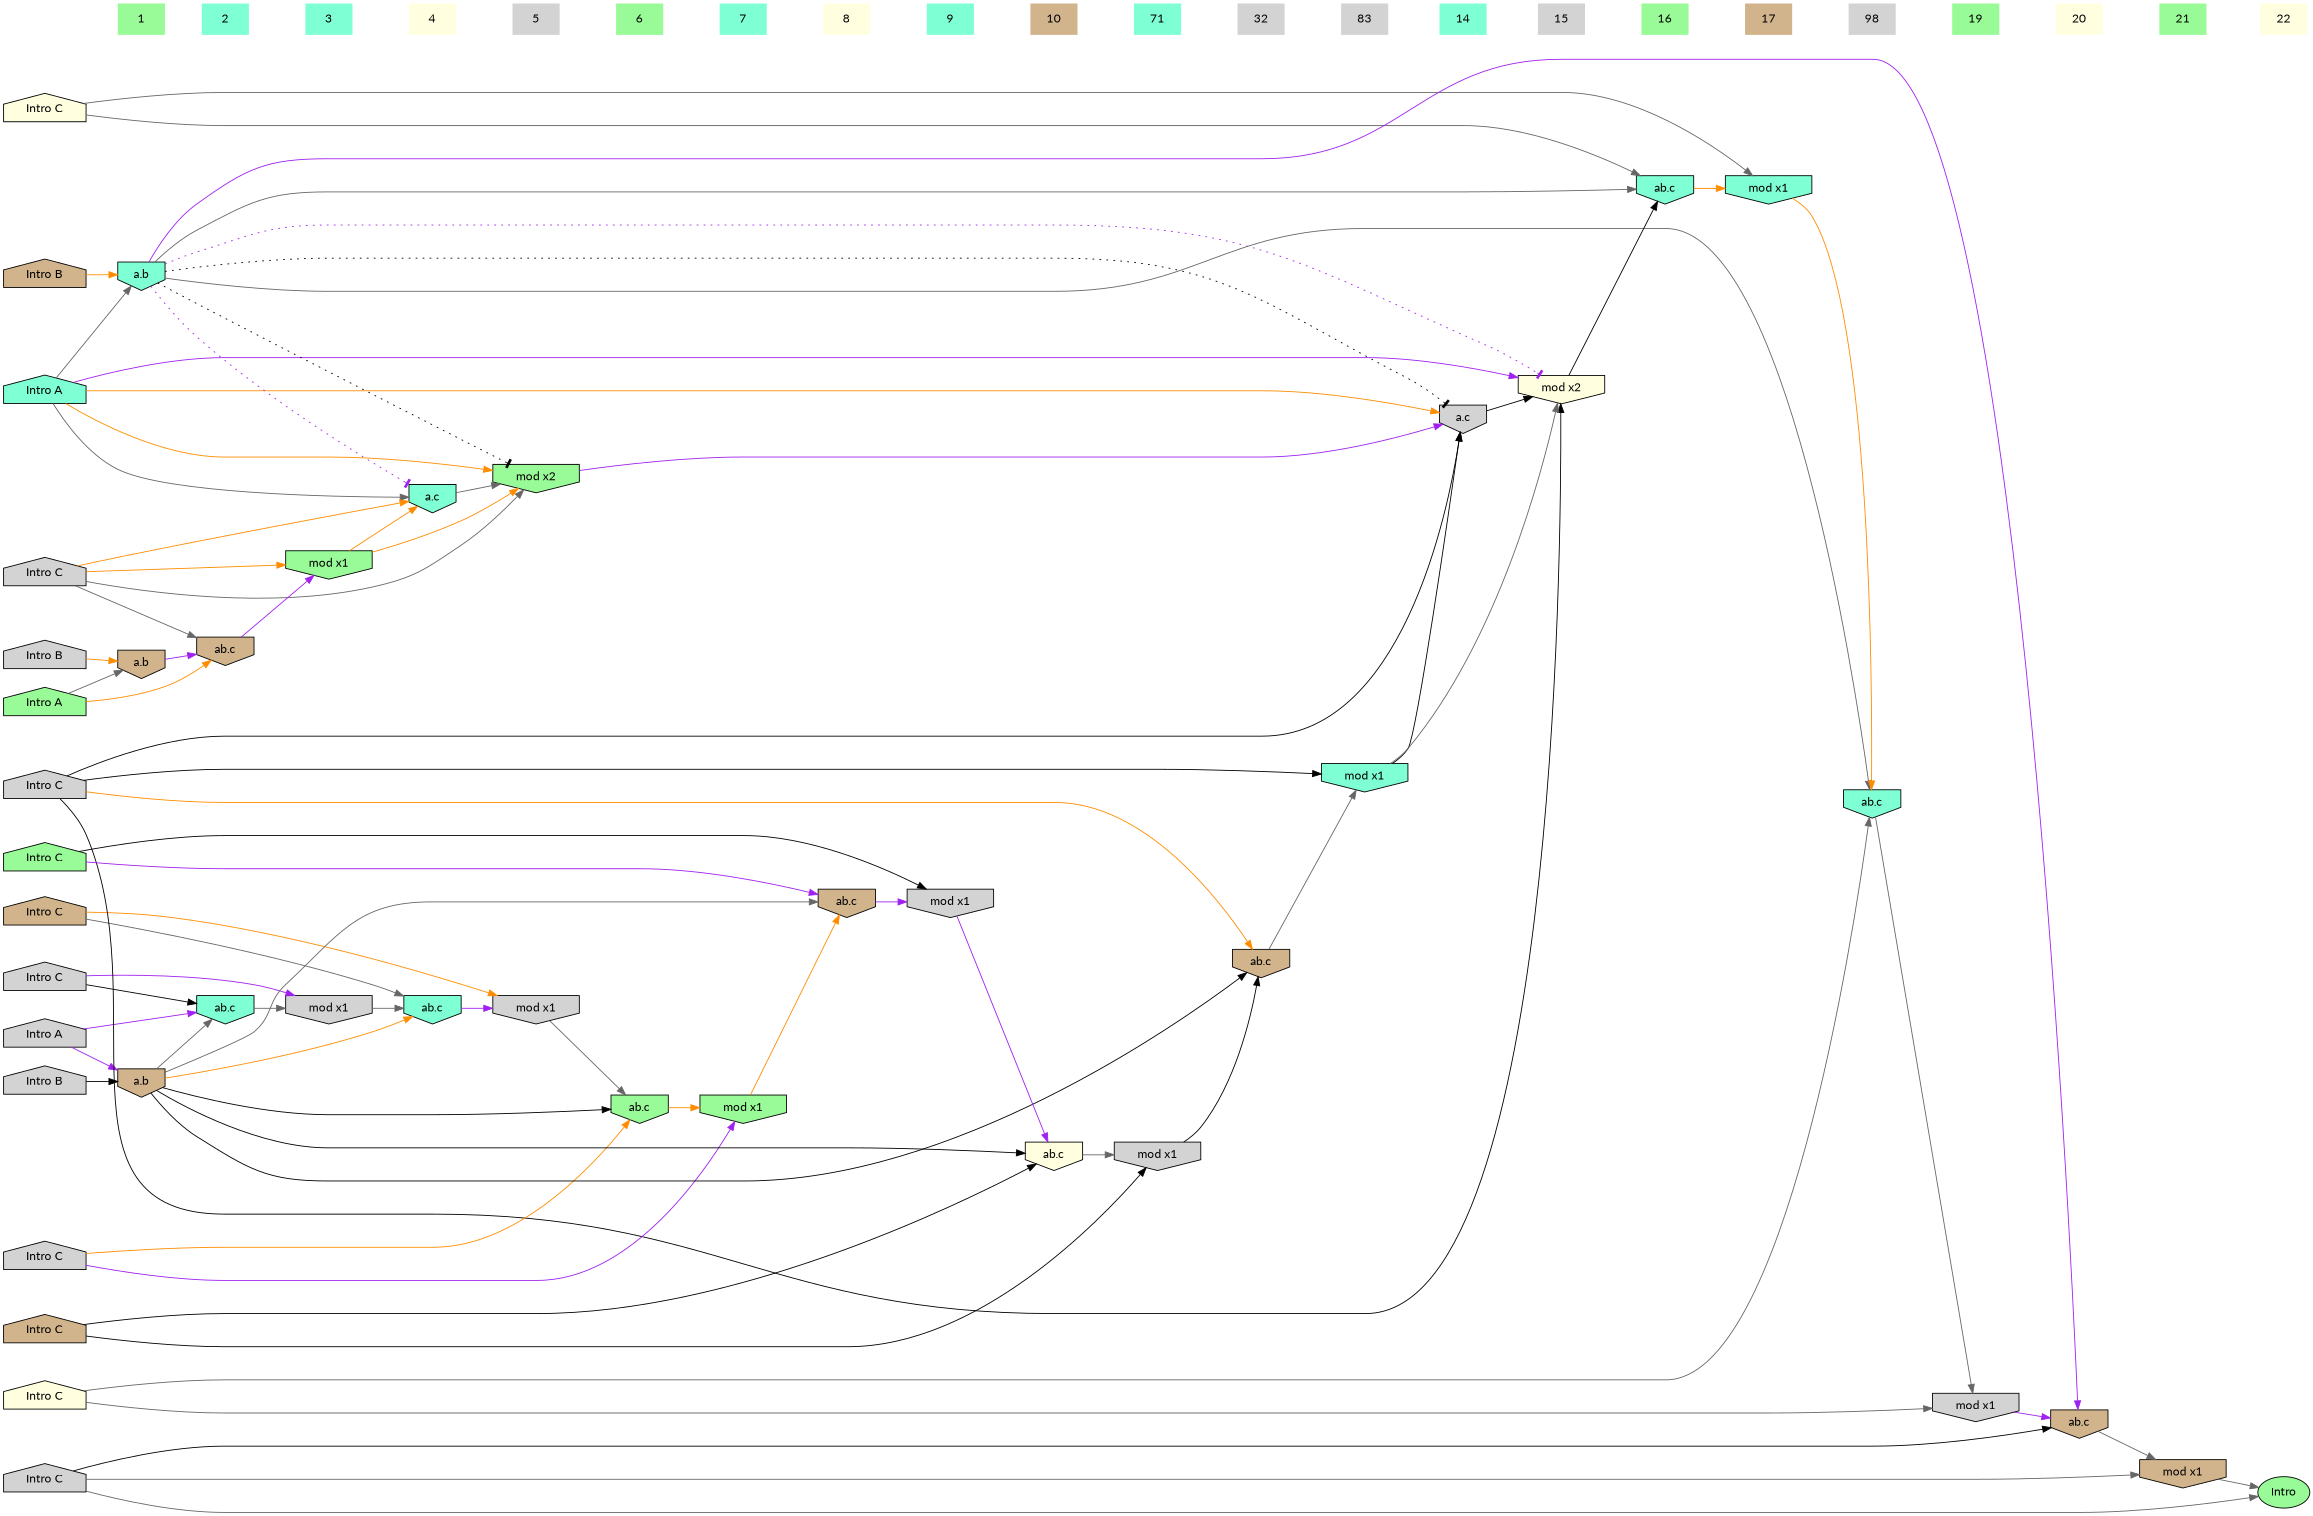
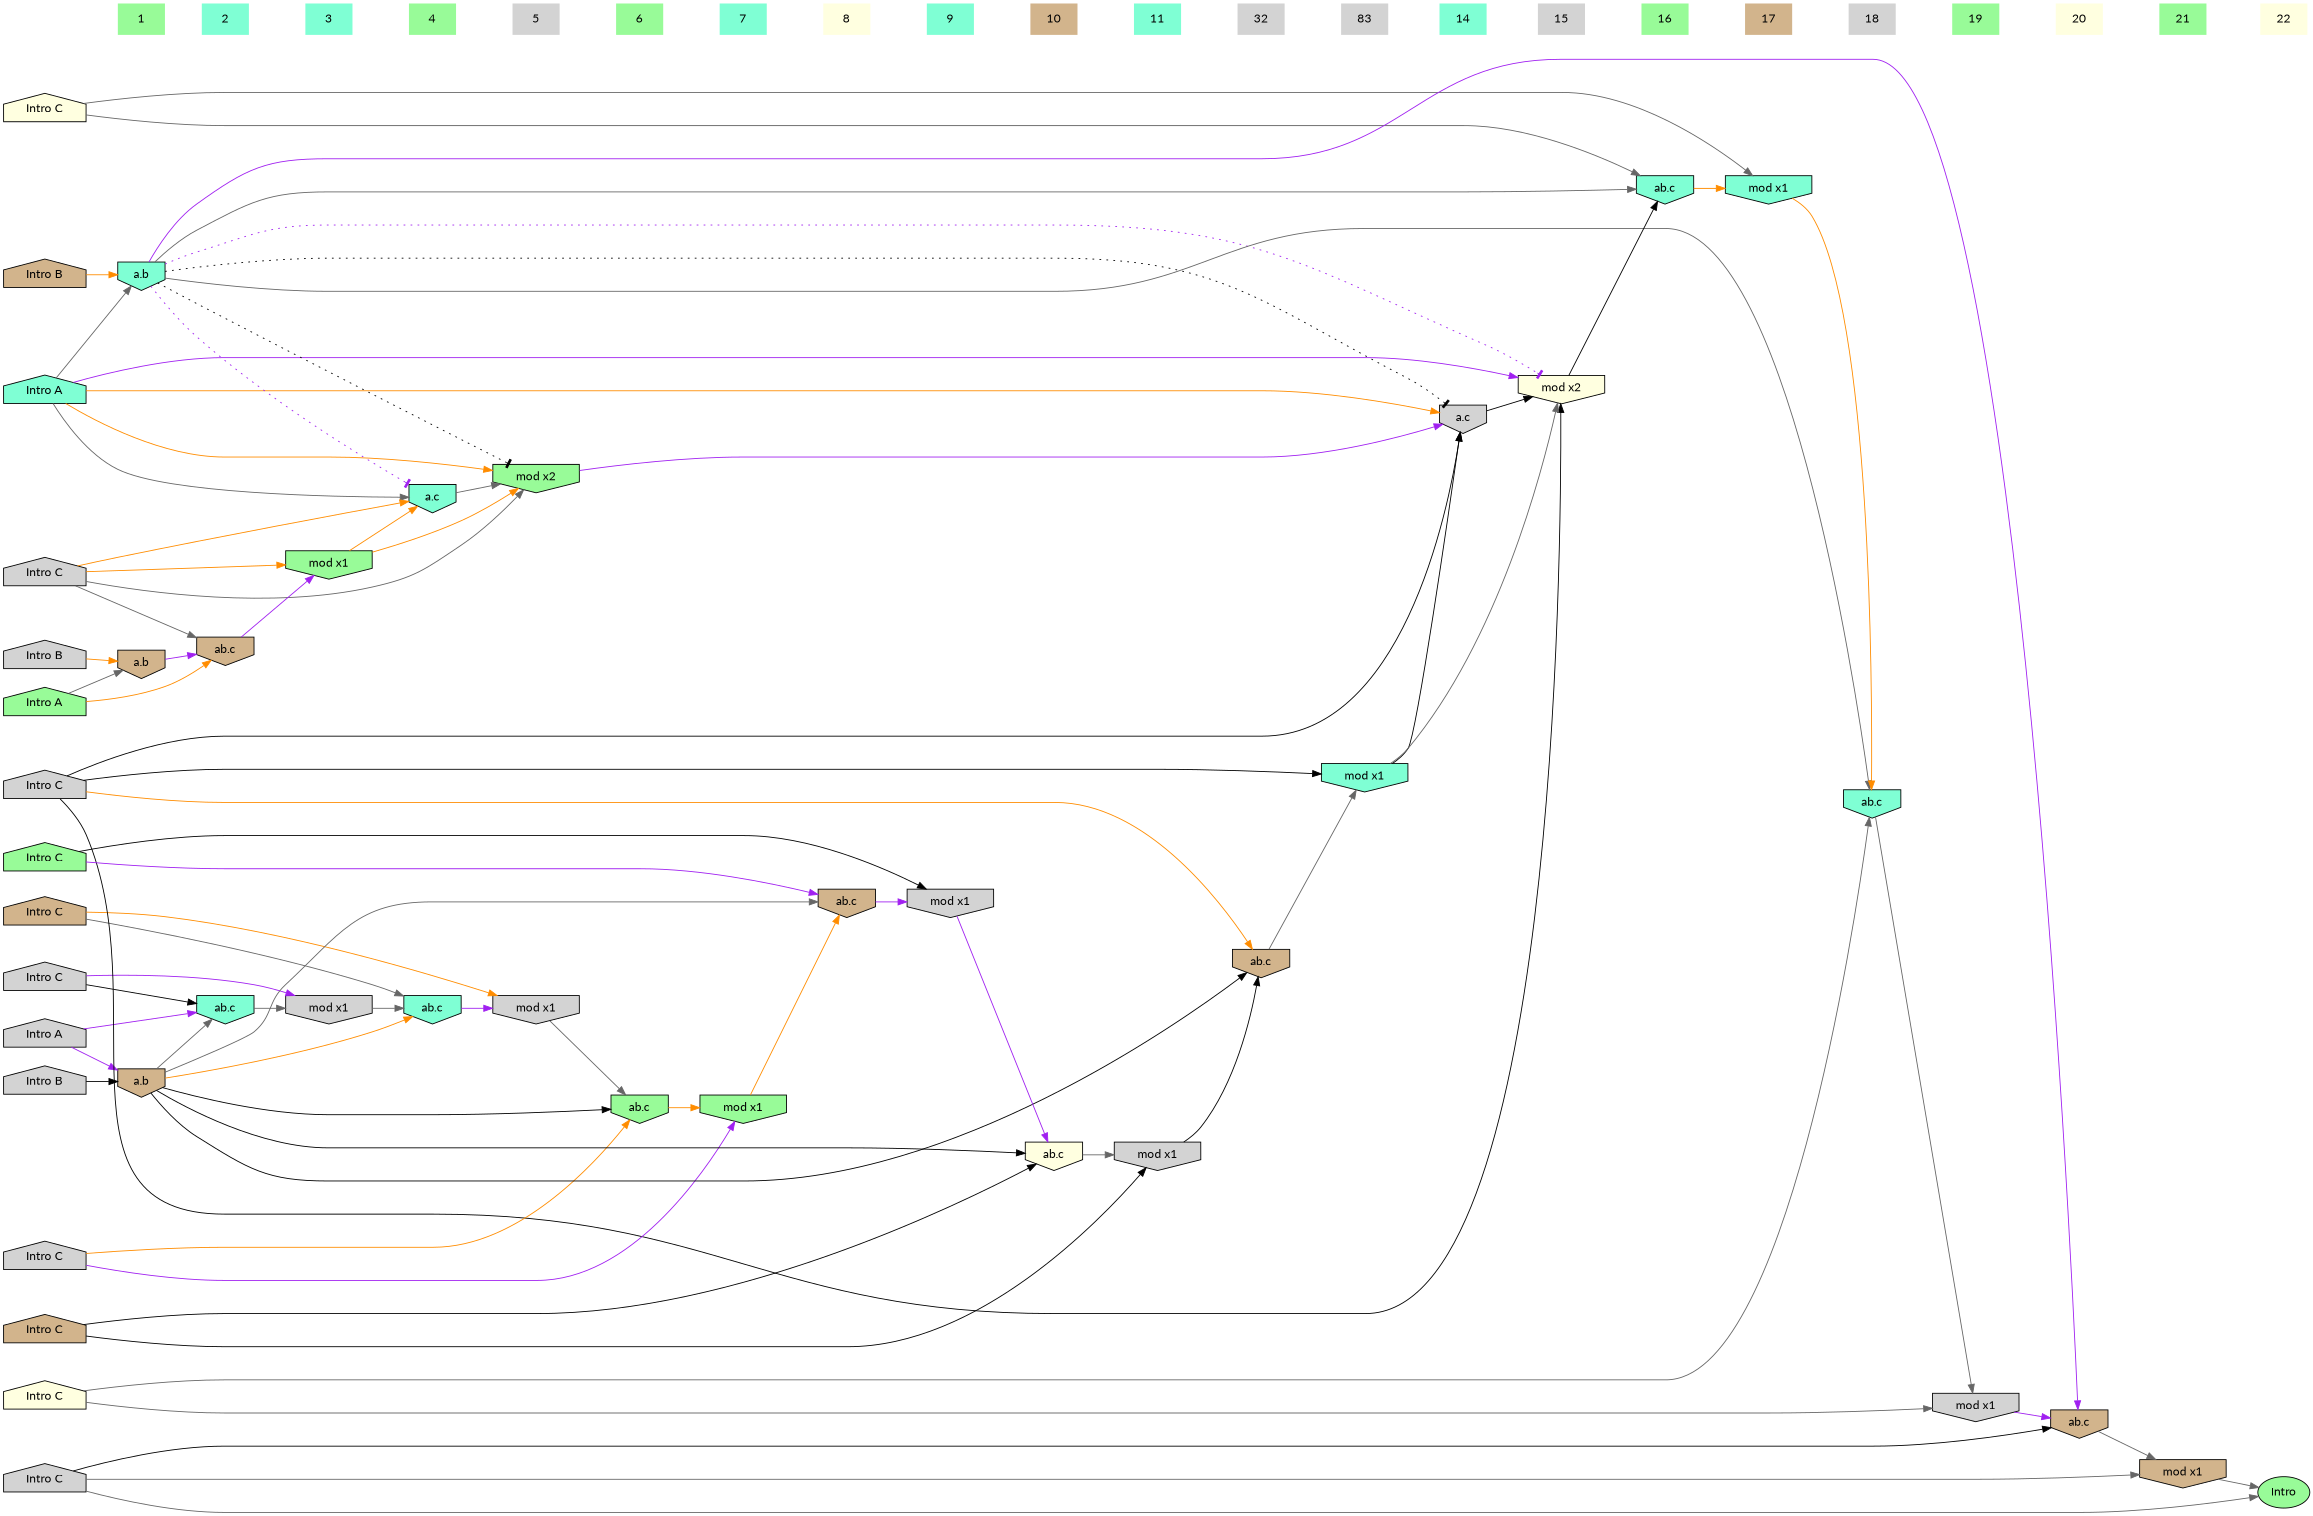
node "4": fillcolor lightyellow -> palegreen
node "71": label "71" -> "11"
node "98": label "98" -> "18"
